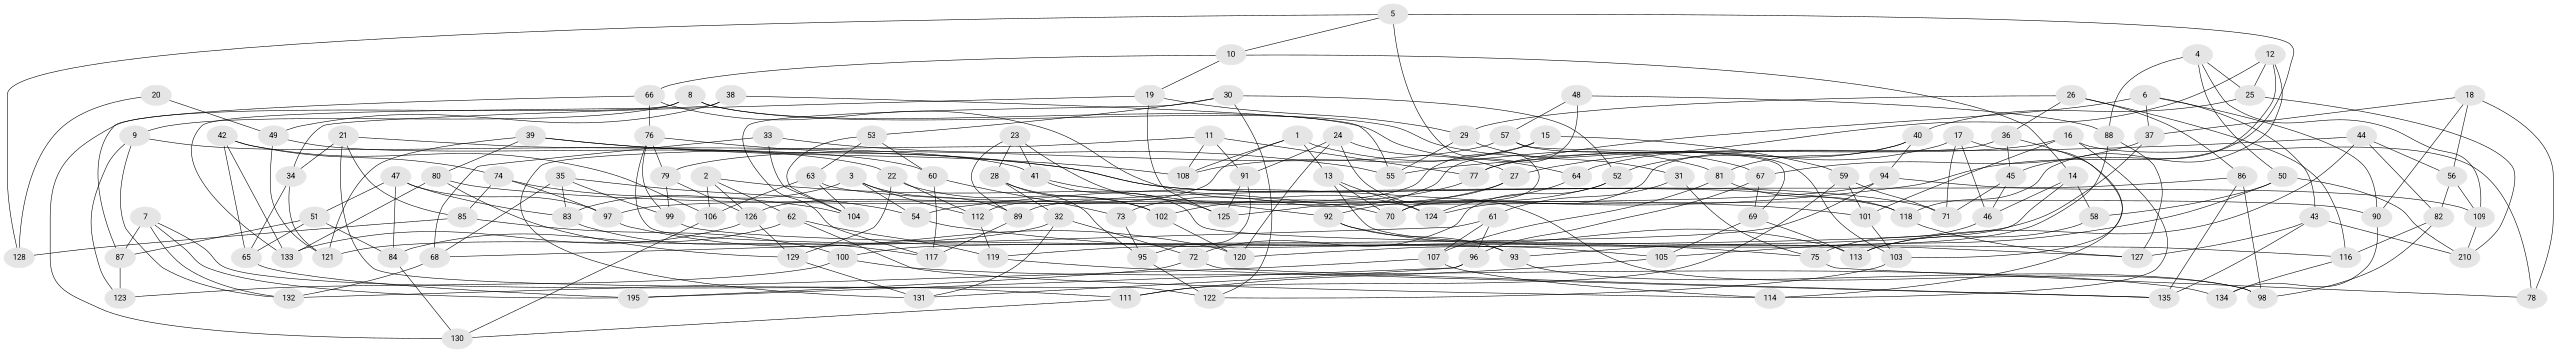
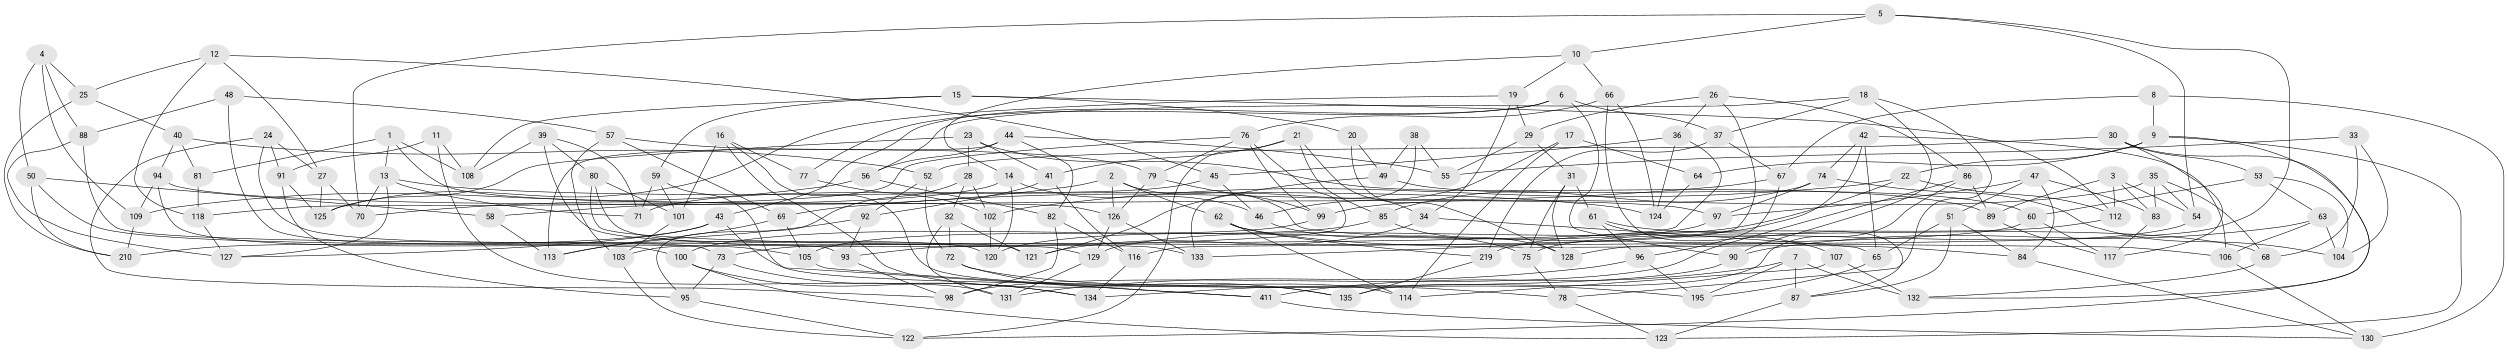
edge "15" -- "20": added
edge "8" -- "64": now "9" -- "64"
edge "11" -- "77": removed
edge "17" -- "71": now "13" -- "71"
edge "31" -- "128": added
edge "81" -- "107": removed
node "119": label "119" -> "219"
edge "73" -- "134": added
node "111": label "111" -> "411"
edge "78" -- "123": added
